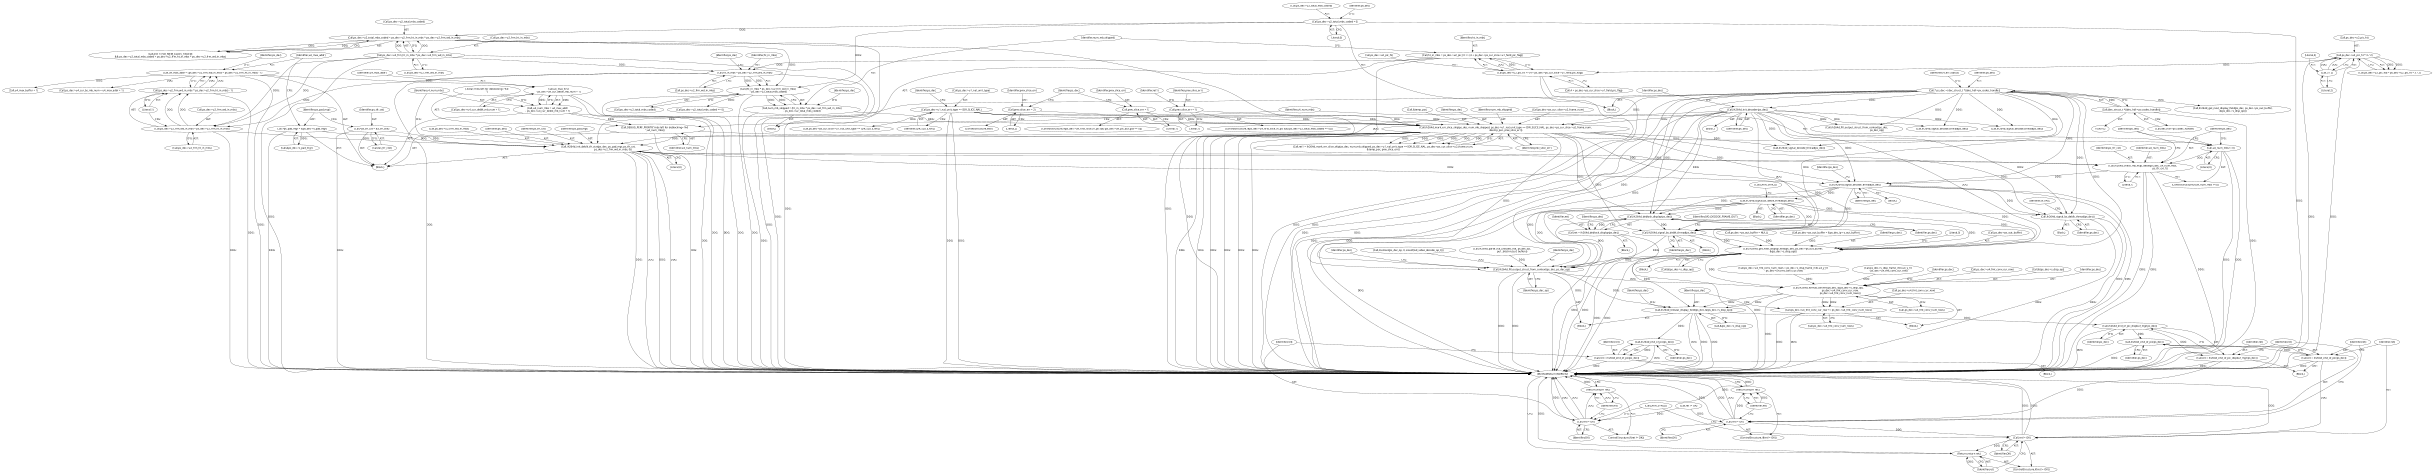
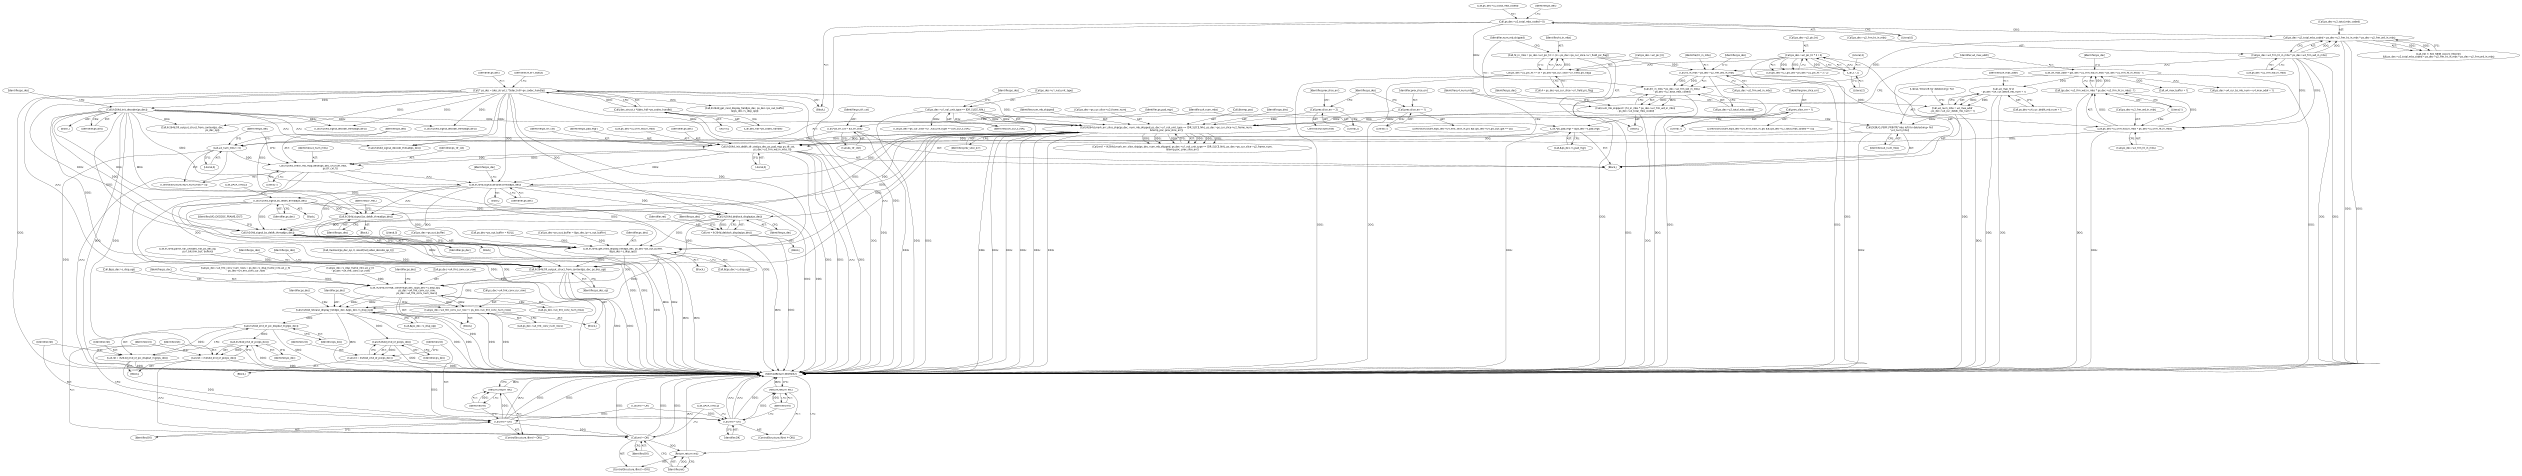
node "(Identifier,ret1)": removed
node "(Call,ps_dec->u2_total_mbs_coded == 0)": removed
edge "(Call,*ps_pad_mgr = &ps_dec->s_pad_mgr)" -> "(Call,&ps_dec->s_pad_mgr)": label "DDG: " -> "CFG: "
